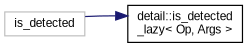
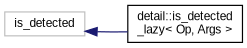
edge "is_detected" -> "detail::is_detected _lazy< Op, Args >": reversed
